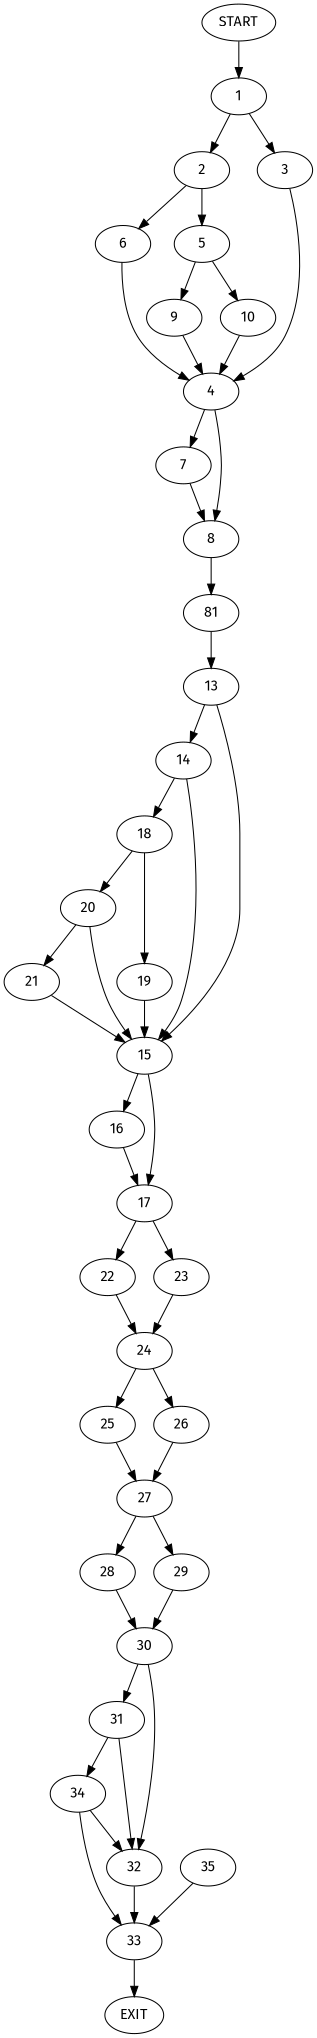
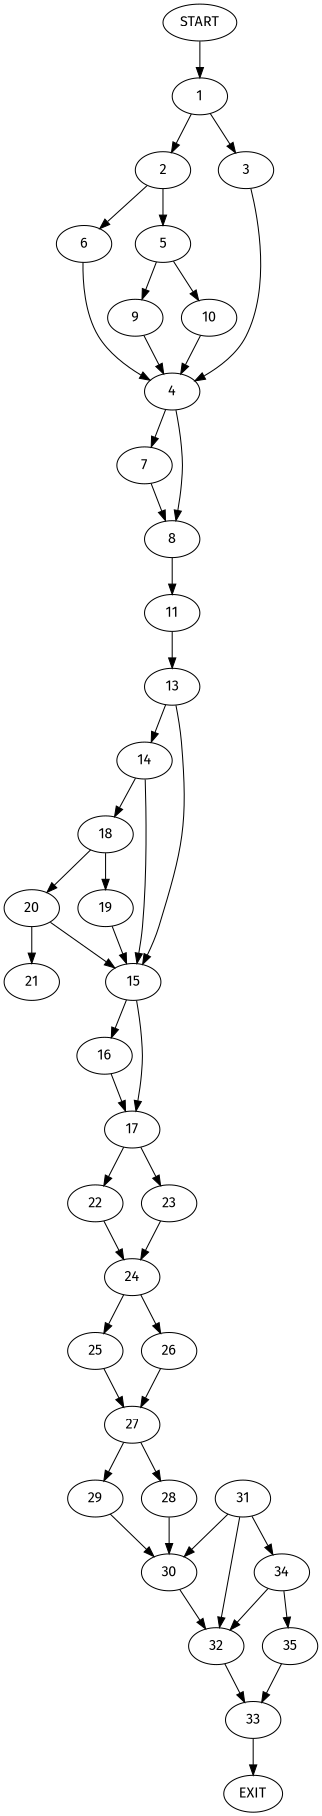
node "81": label "81" -> "11"
edge "21" -> "15": removed
edge "30" -> "31": reversed
edge "34" -> "33": now "34" -> "35"
